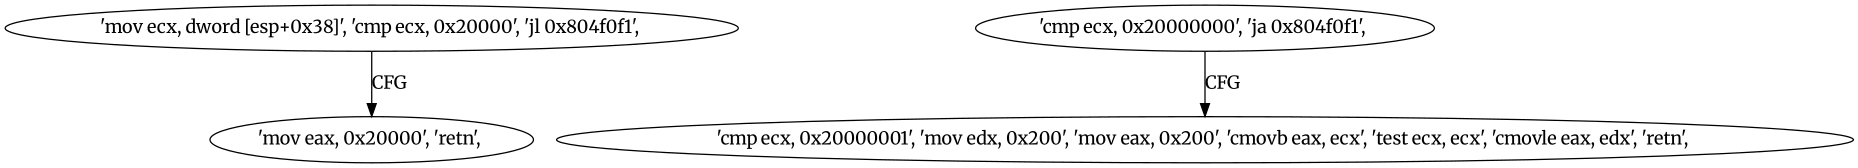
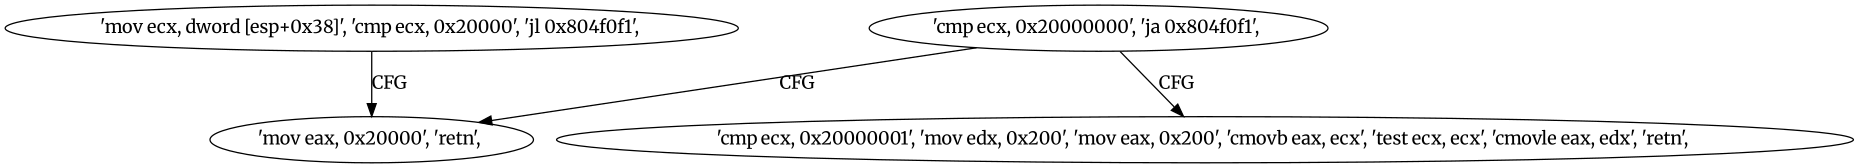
edge "'cmp ecx, 0x20000000', 'ja 0x804f0f1'," -> "'mov eax, 0x20000', 'retn',": added, label "CFG"
